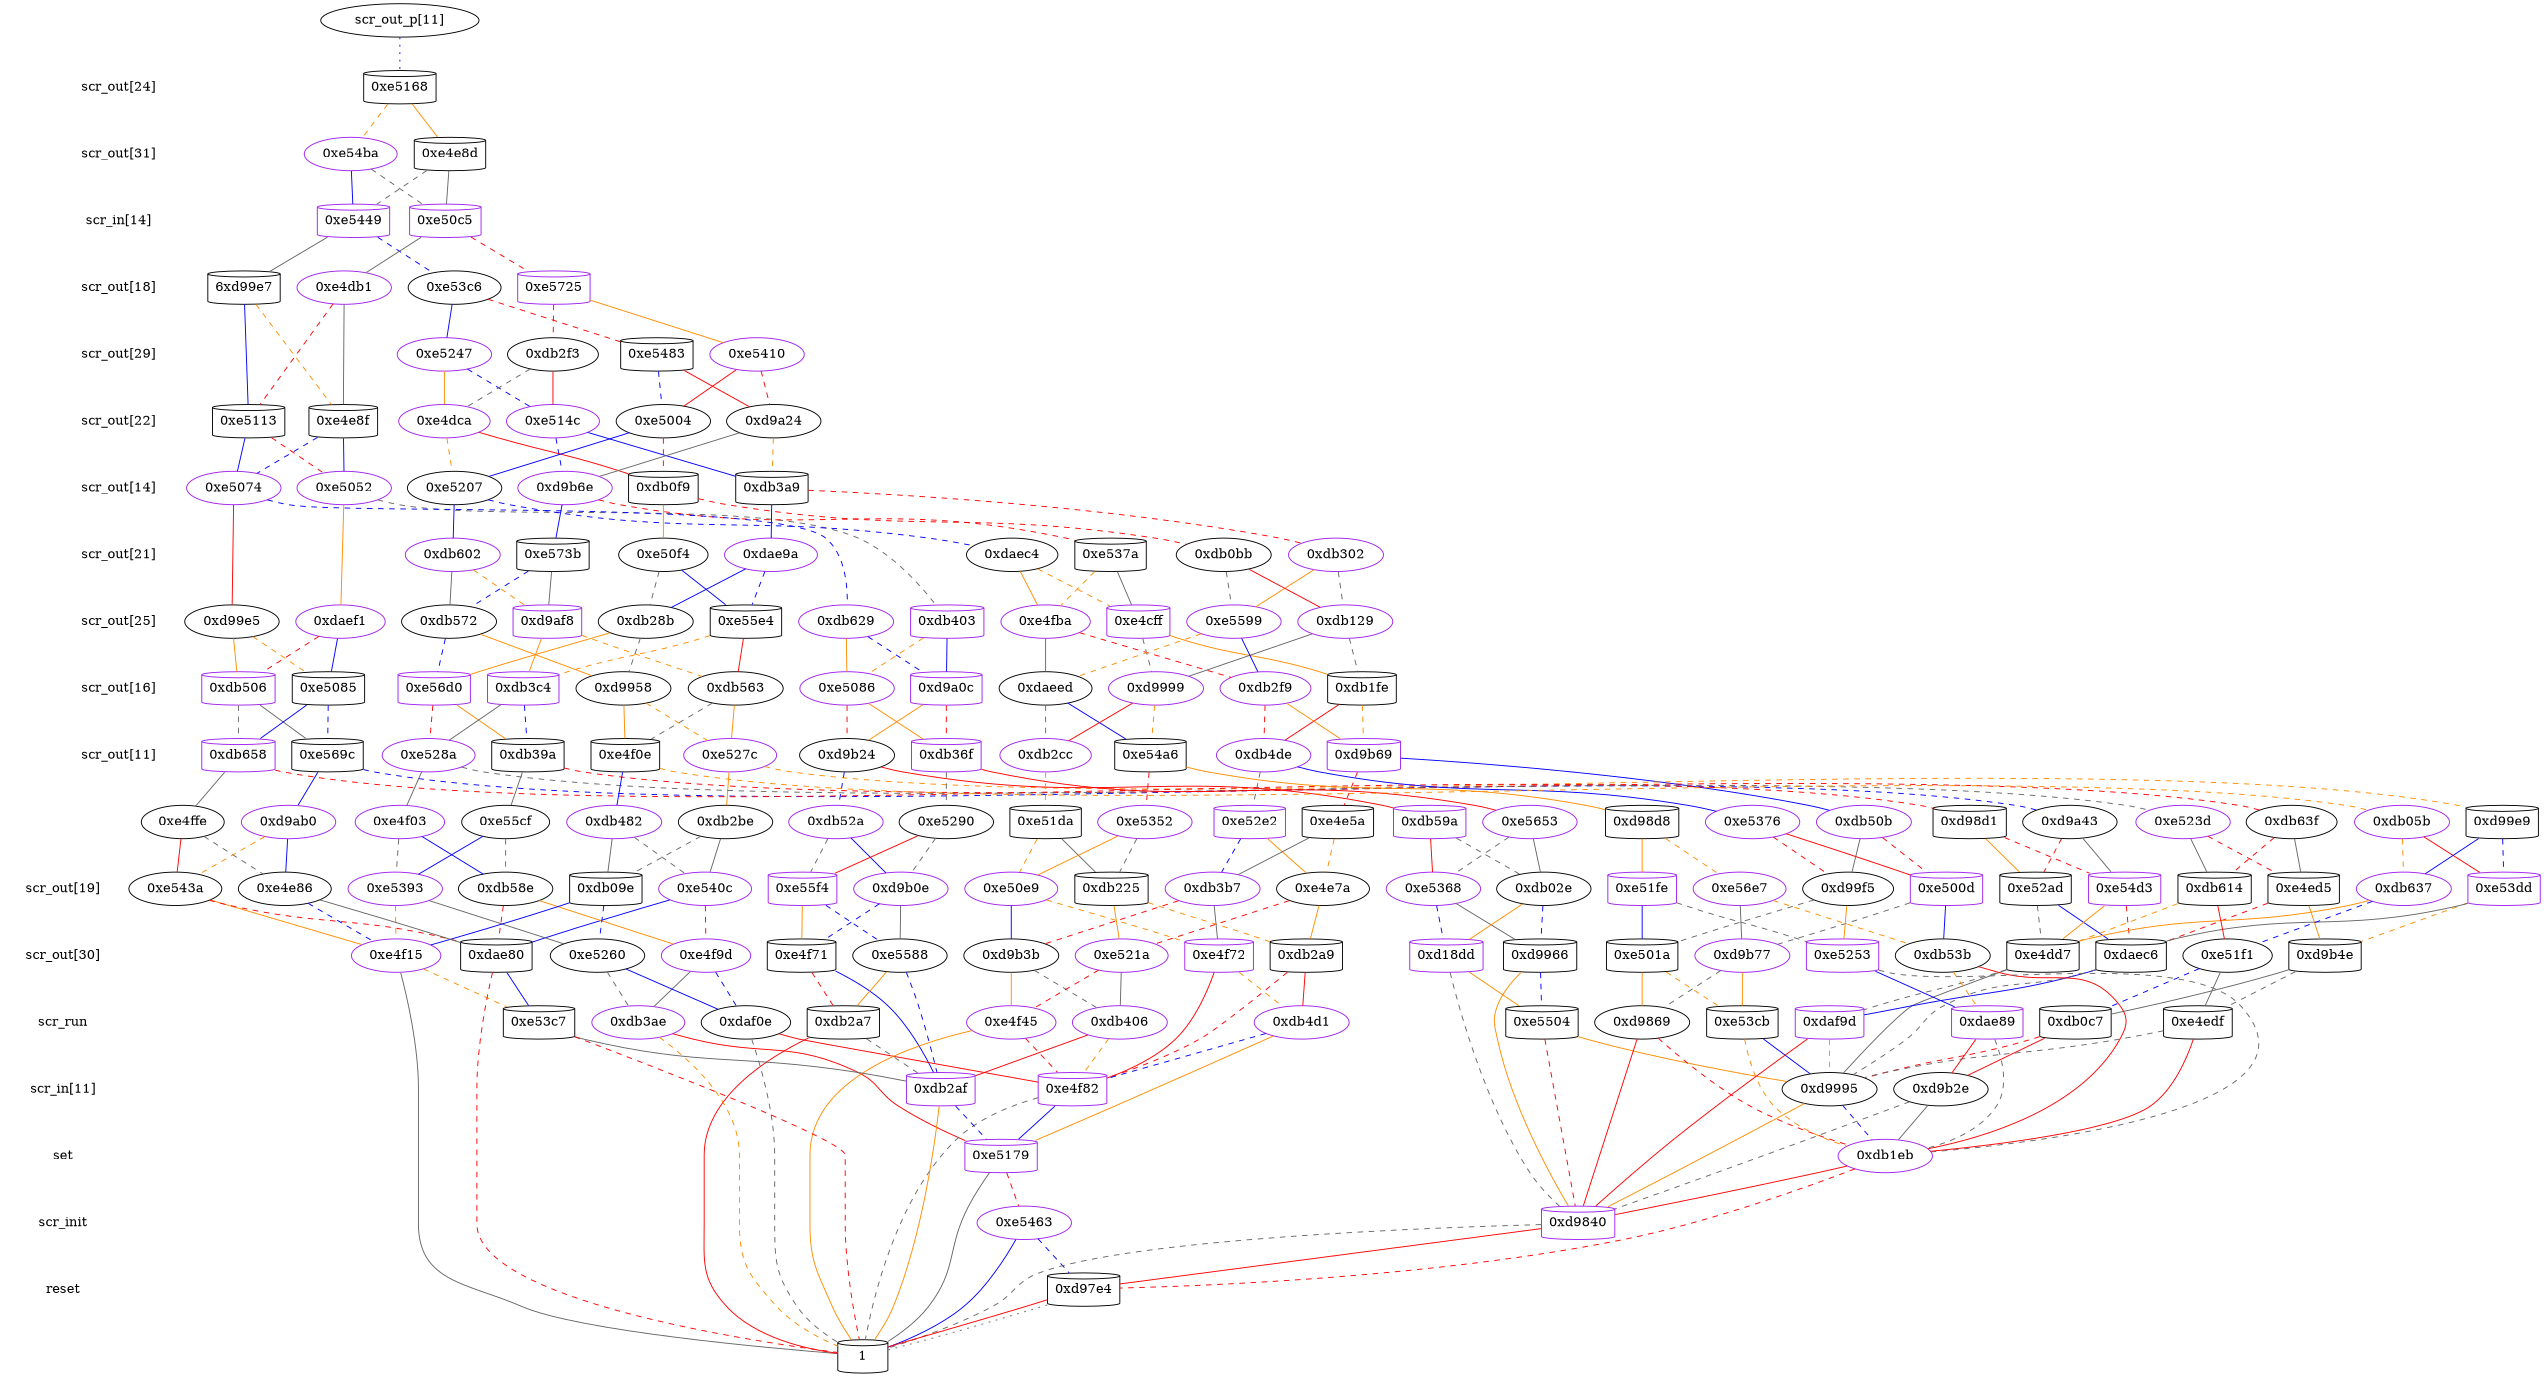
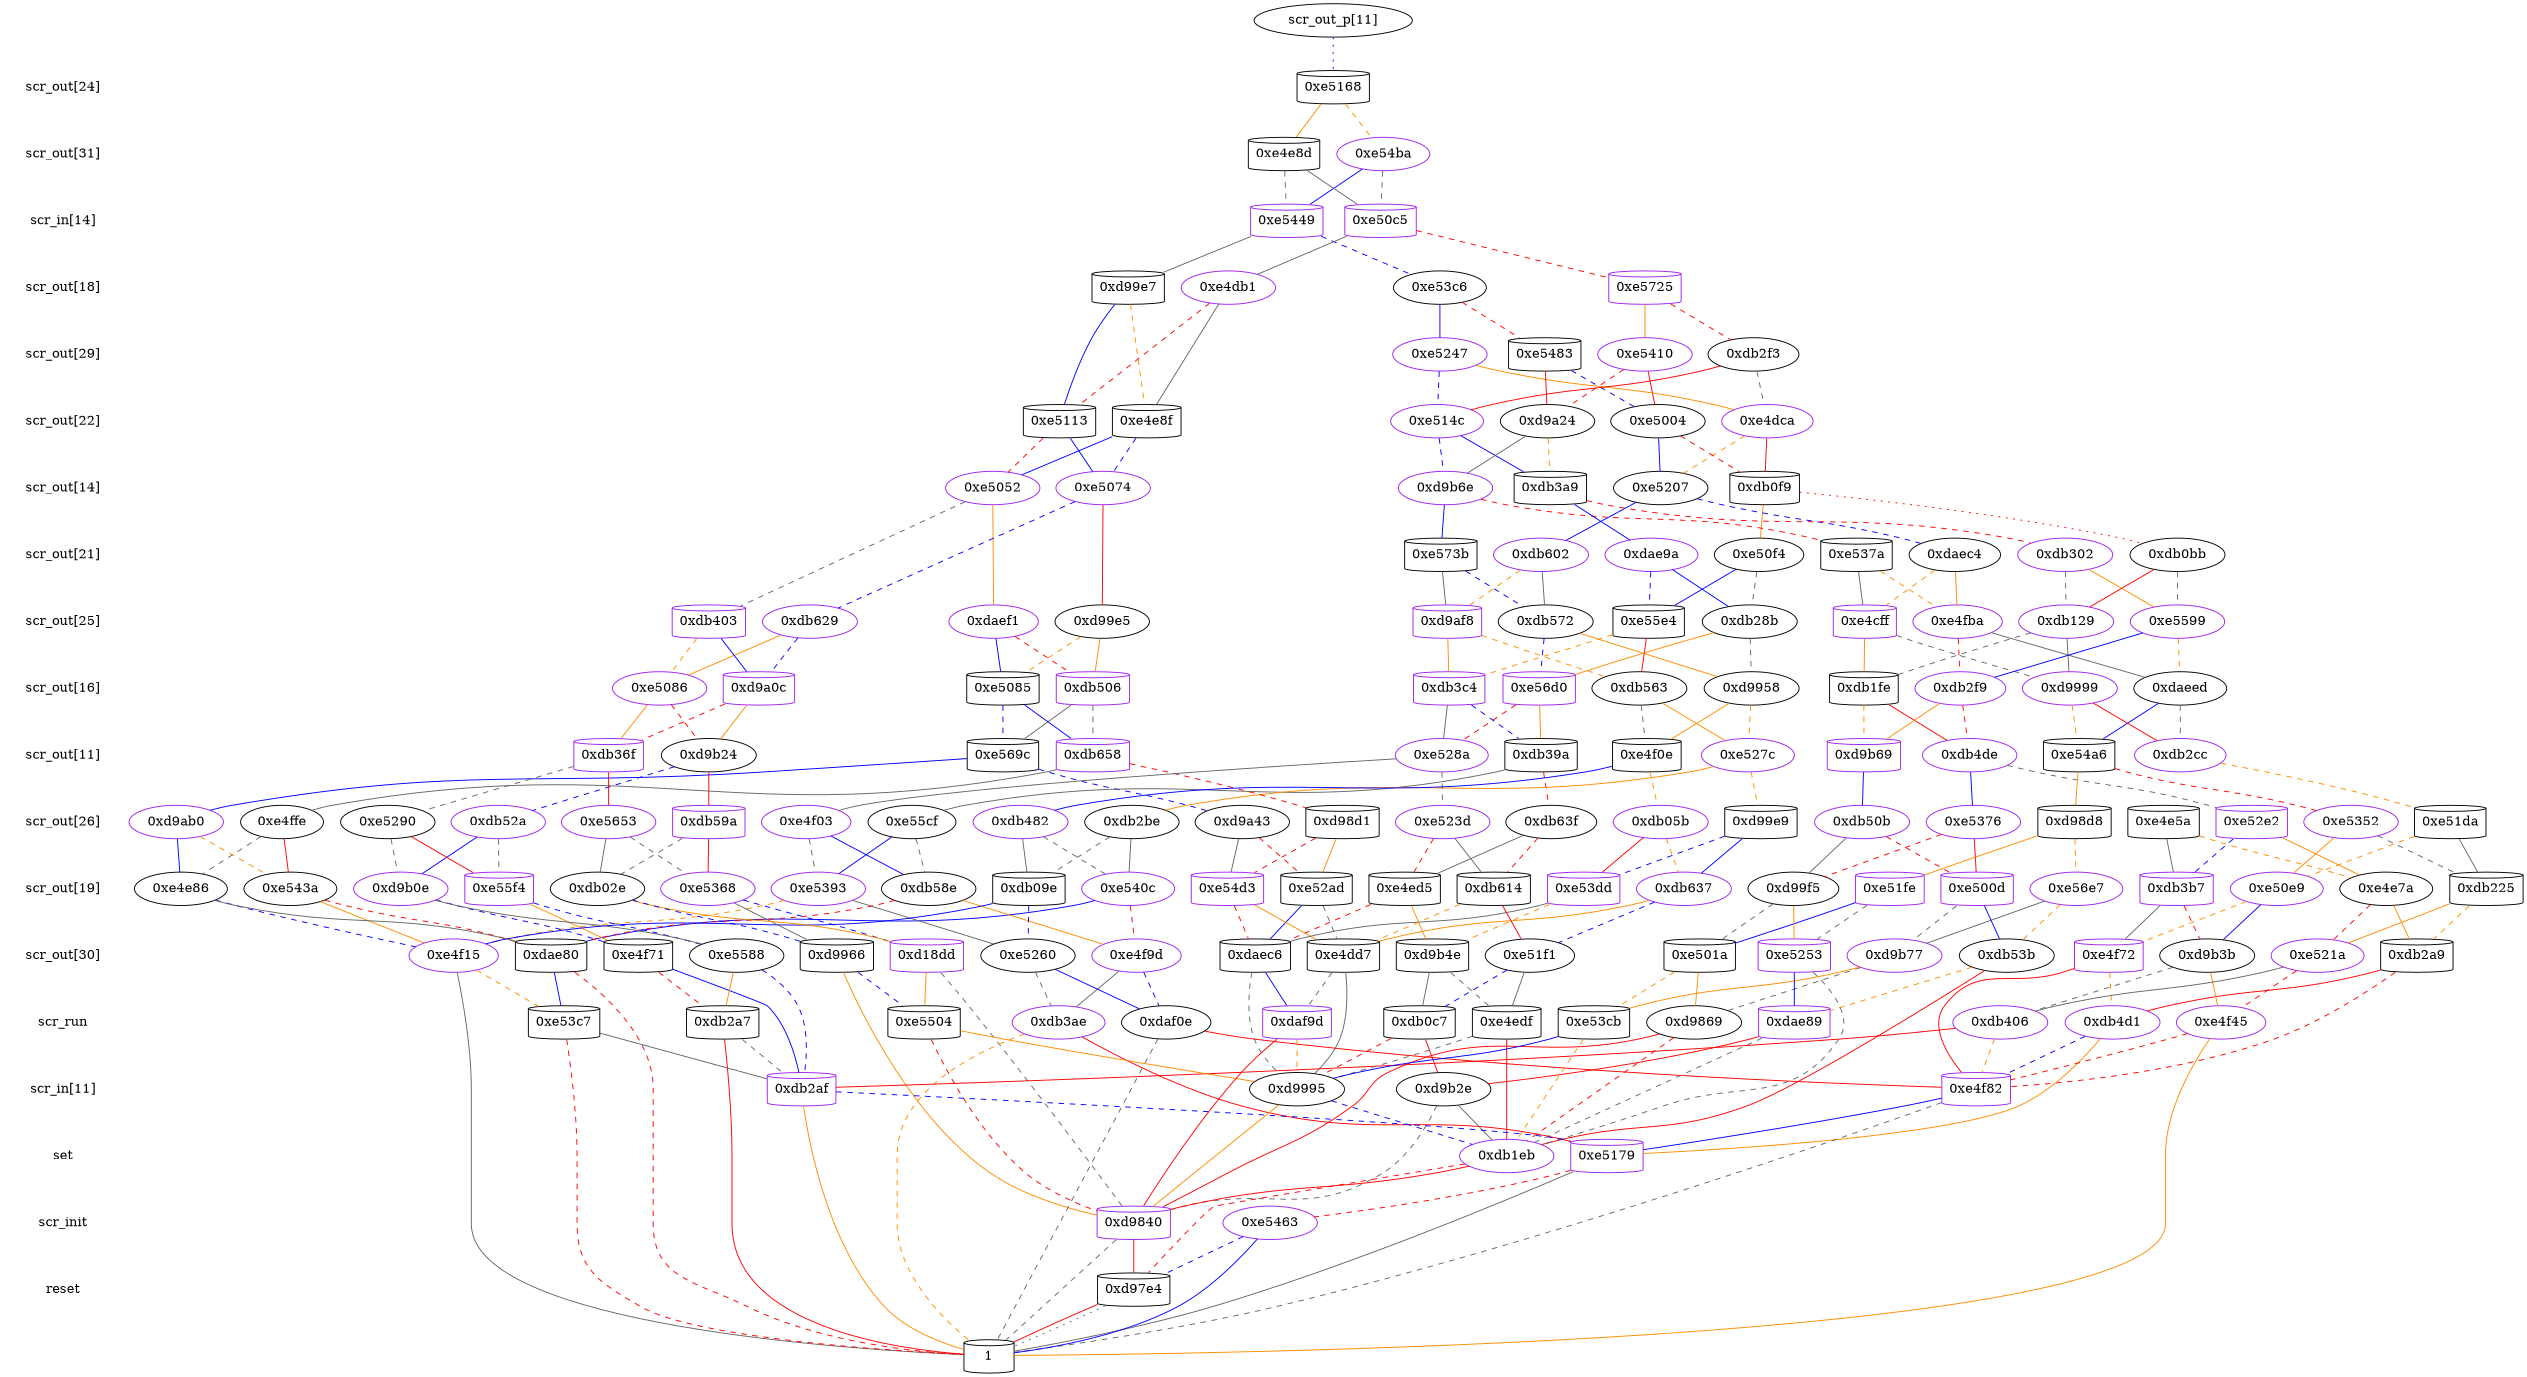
node "6xd99e7": label "6xd99e7" -> "0xd99e7"
edge "0xdb0f9" -- "0xdb0bb": style dashed -> dotted
edge "0xd9b69" -- "0xe4e5a": removed
node "scr_out[26]": added
node "0xdb3b7": shape ellipse -> cylinder
